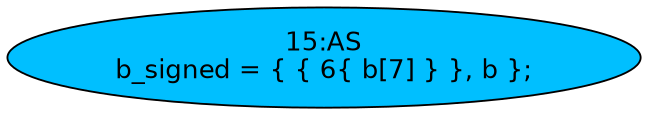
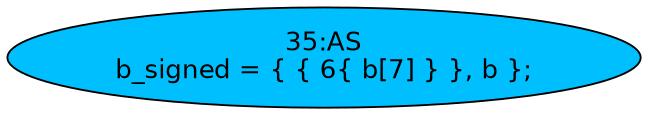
node "15:AS b_signed = { { 6{ b[7] } }, b };": label "15:AS b_signed = { { 6{ b[7] } }, b };" -> "35:AS b_signed = { { 6{ b[7] } }, b };"
